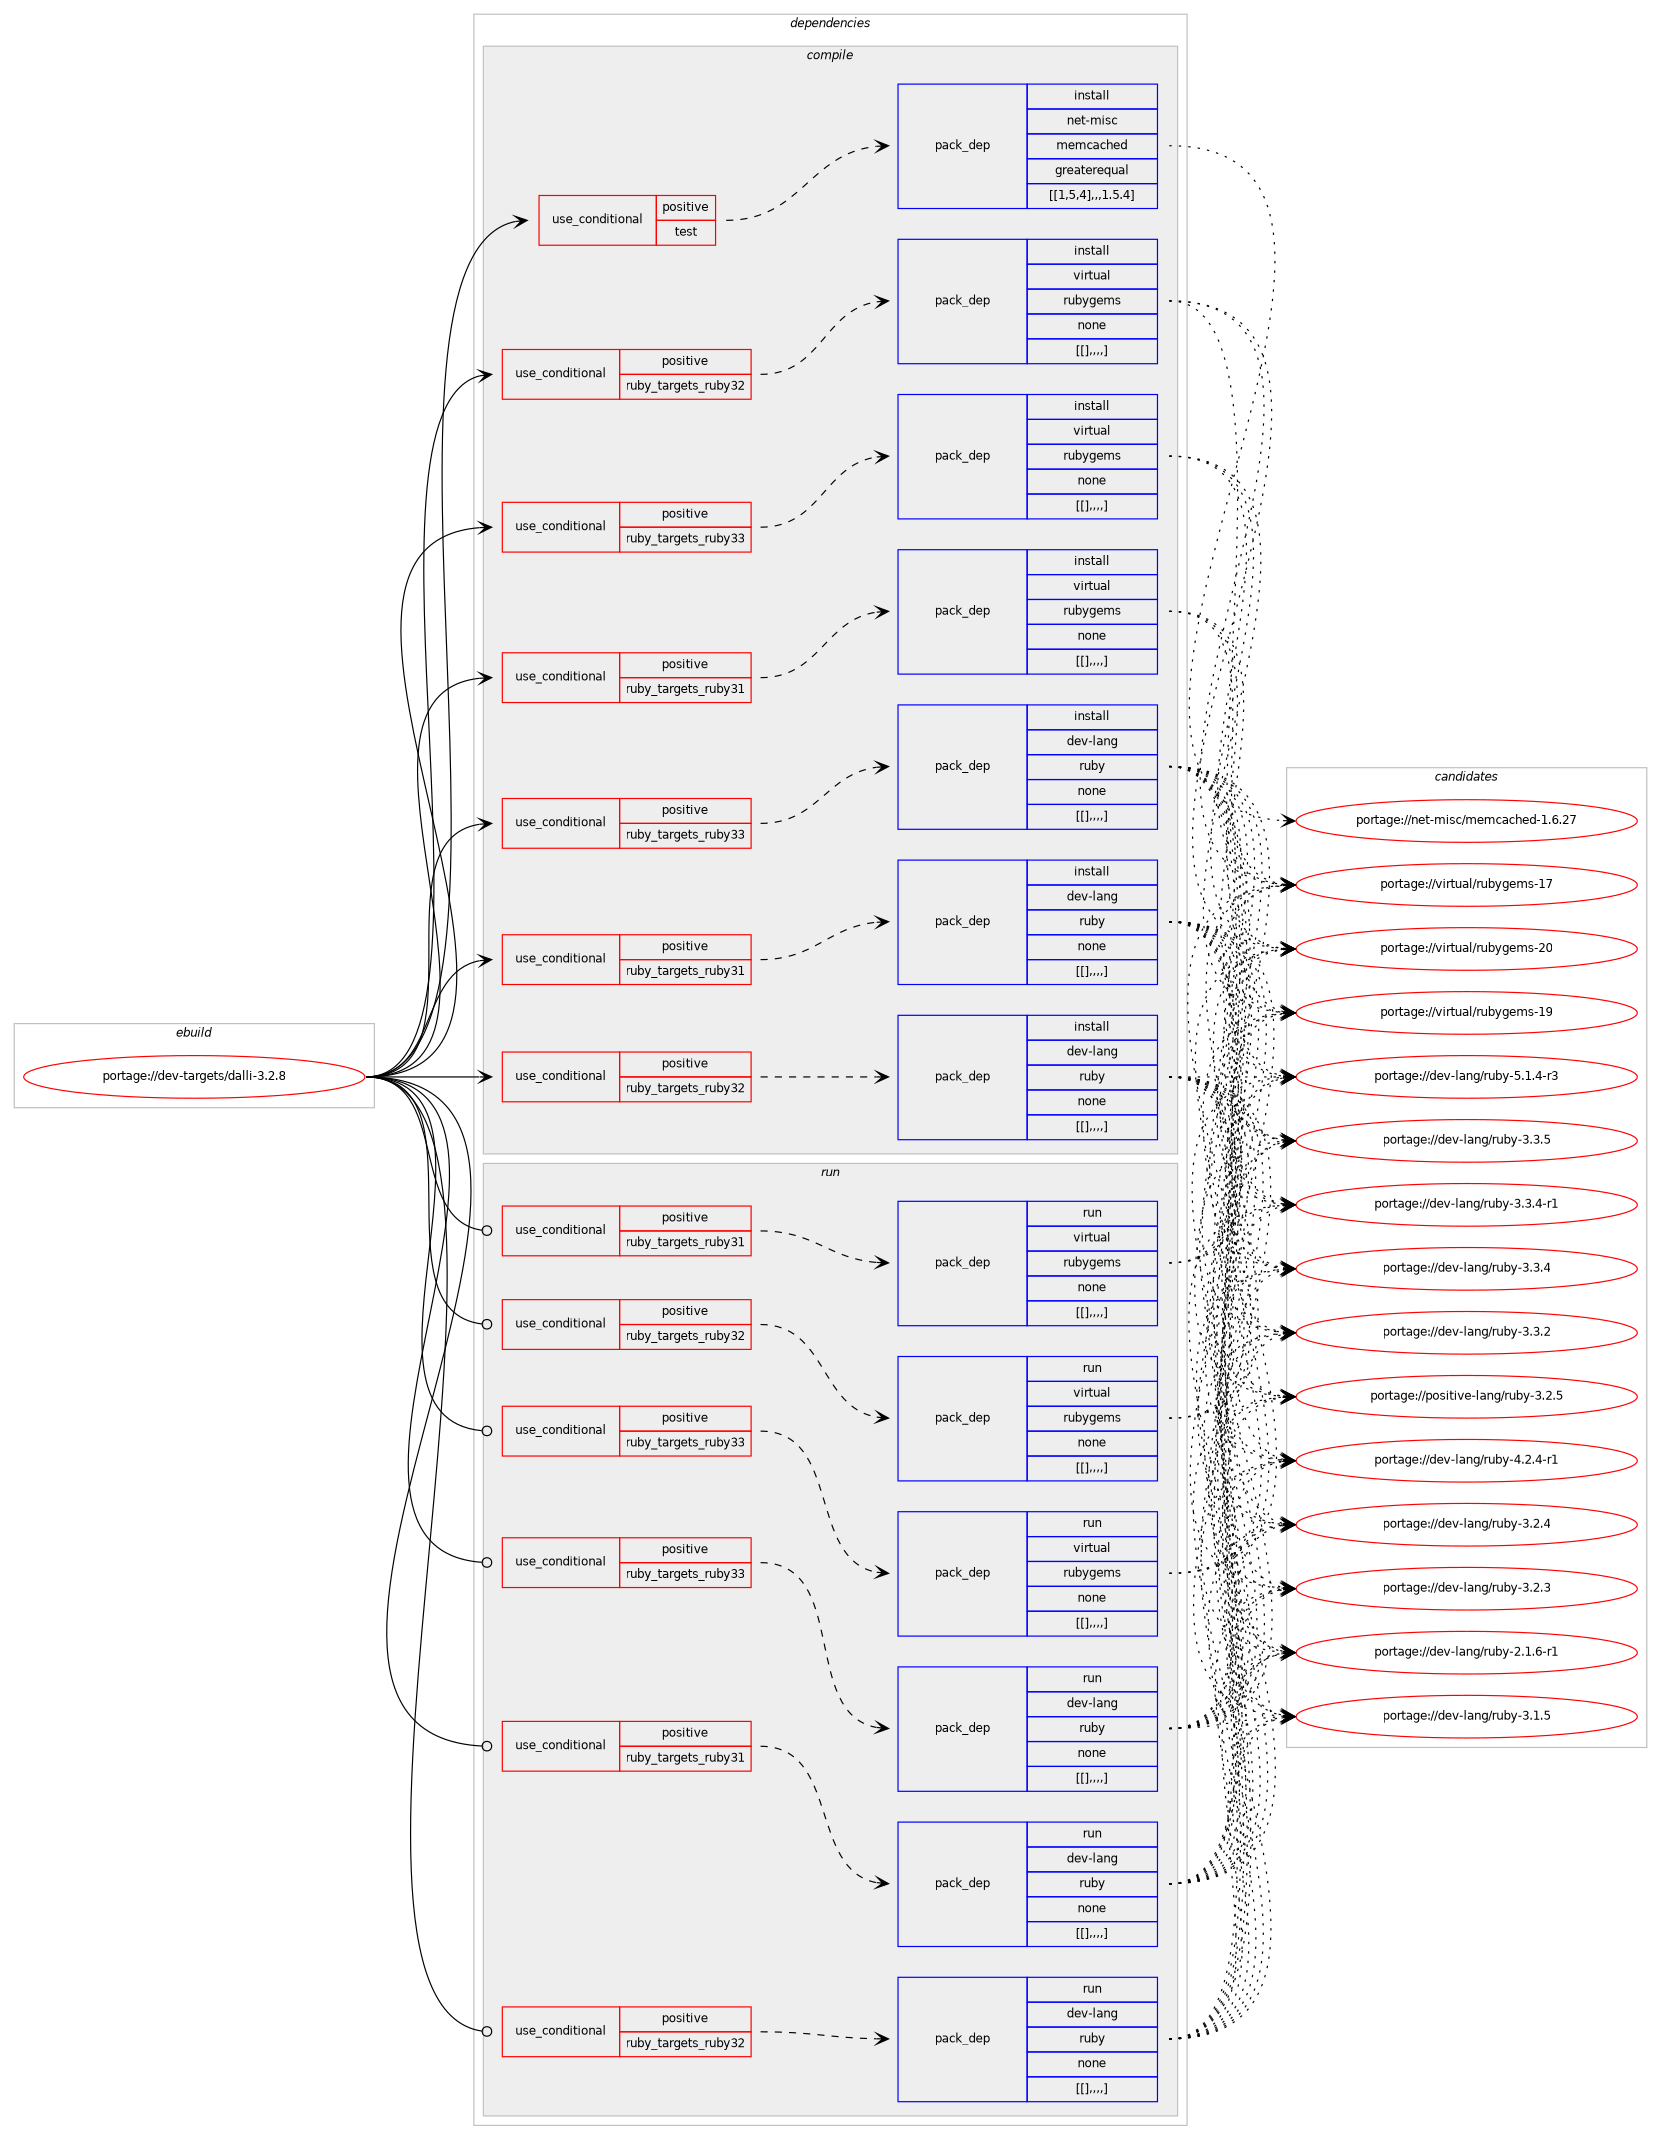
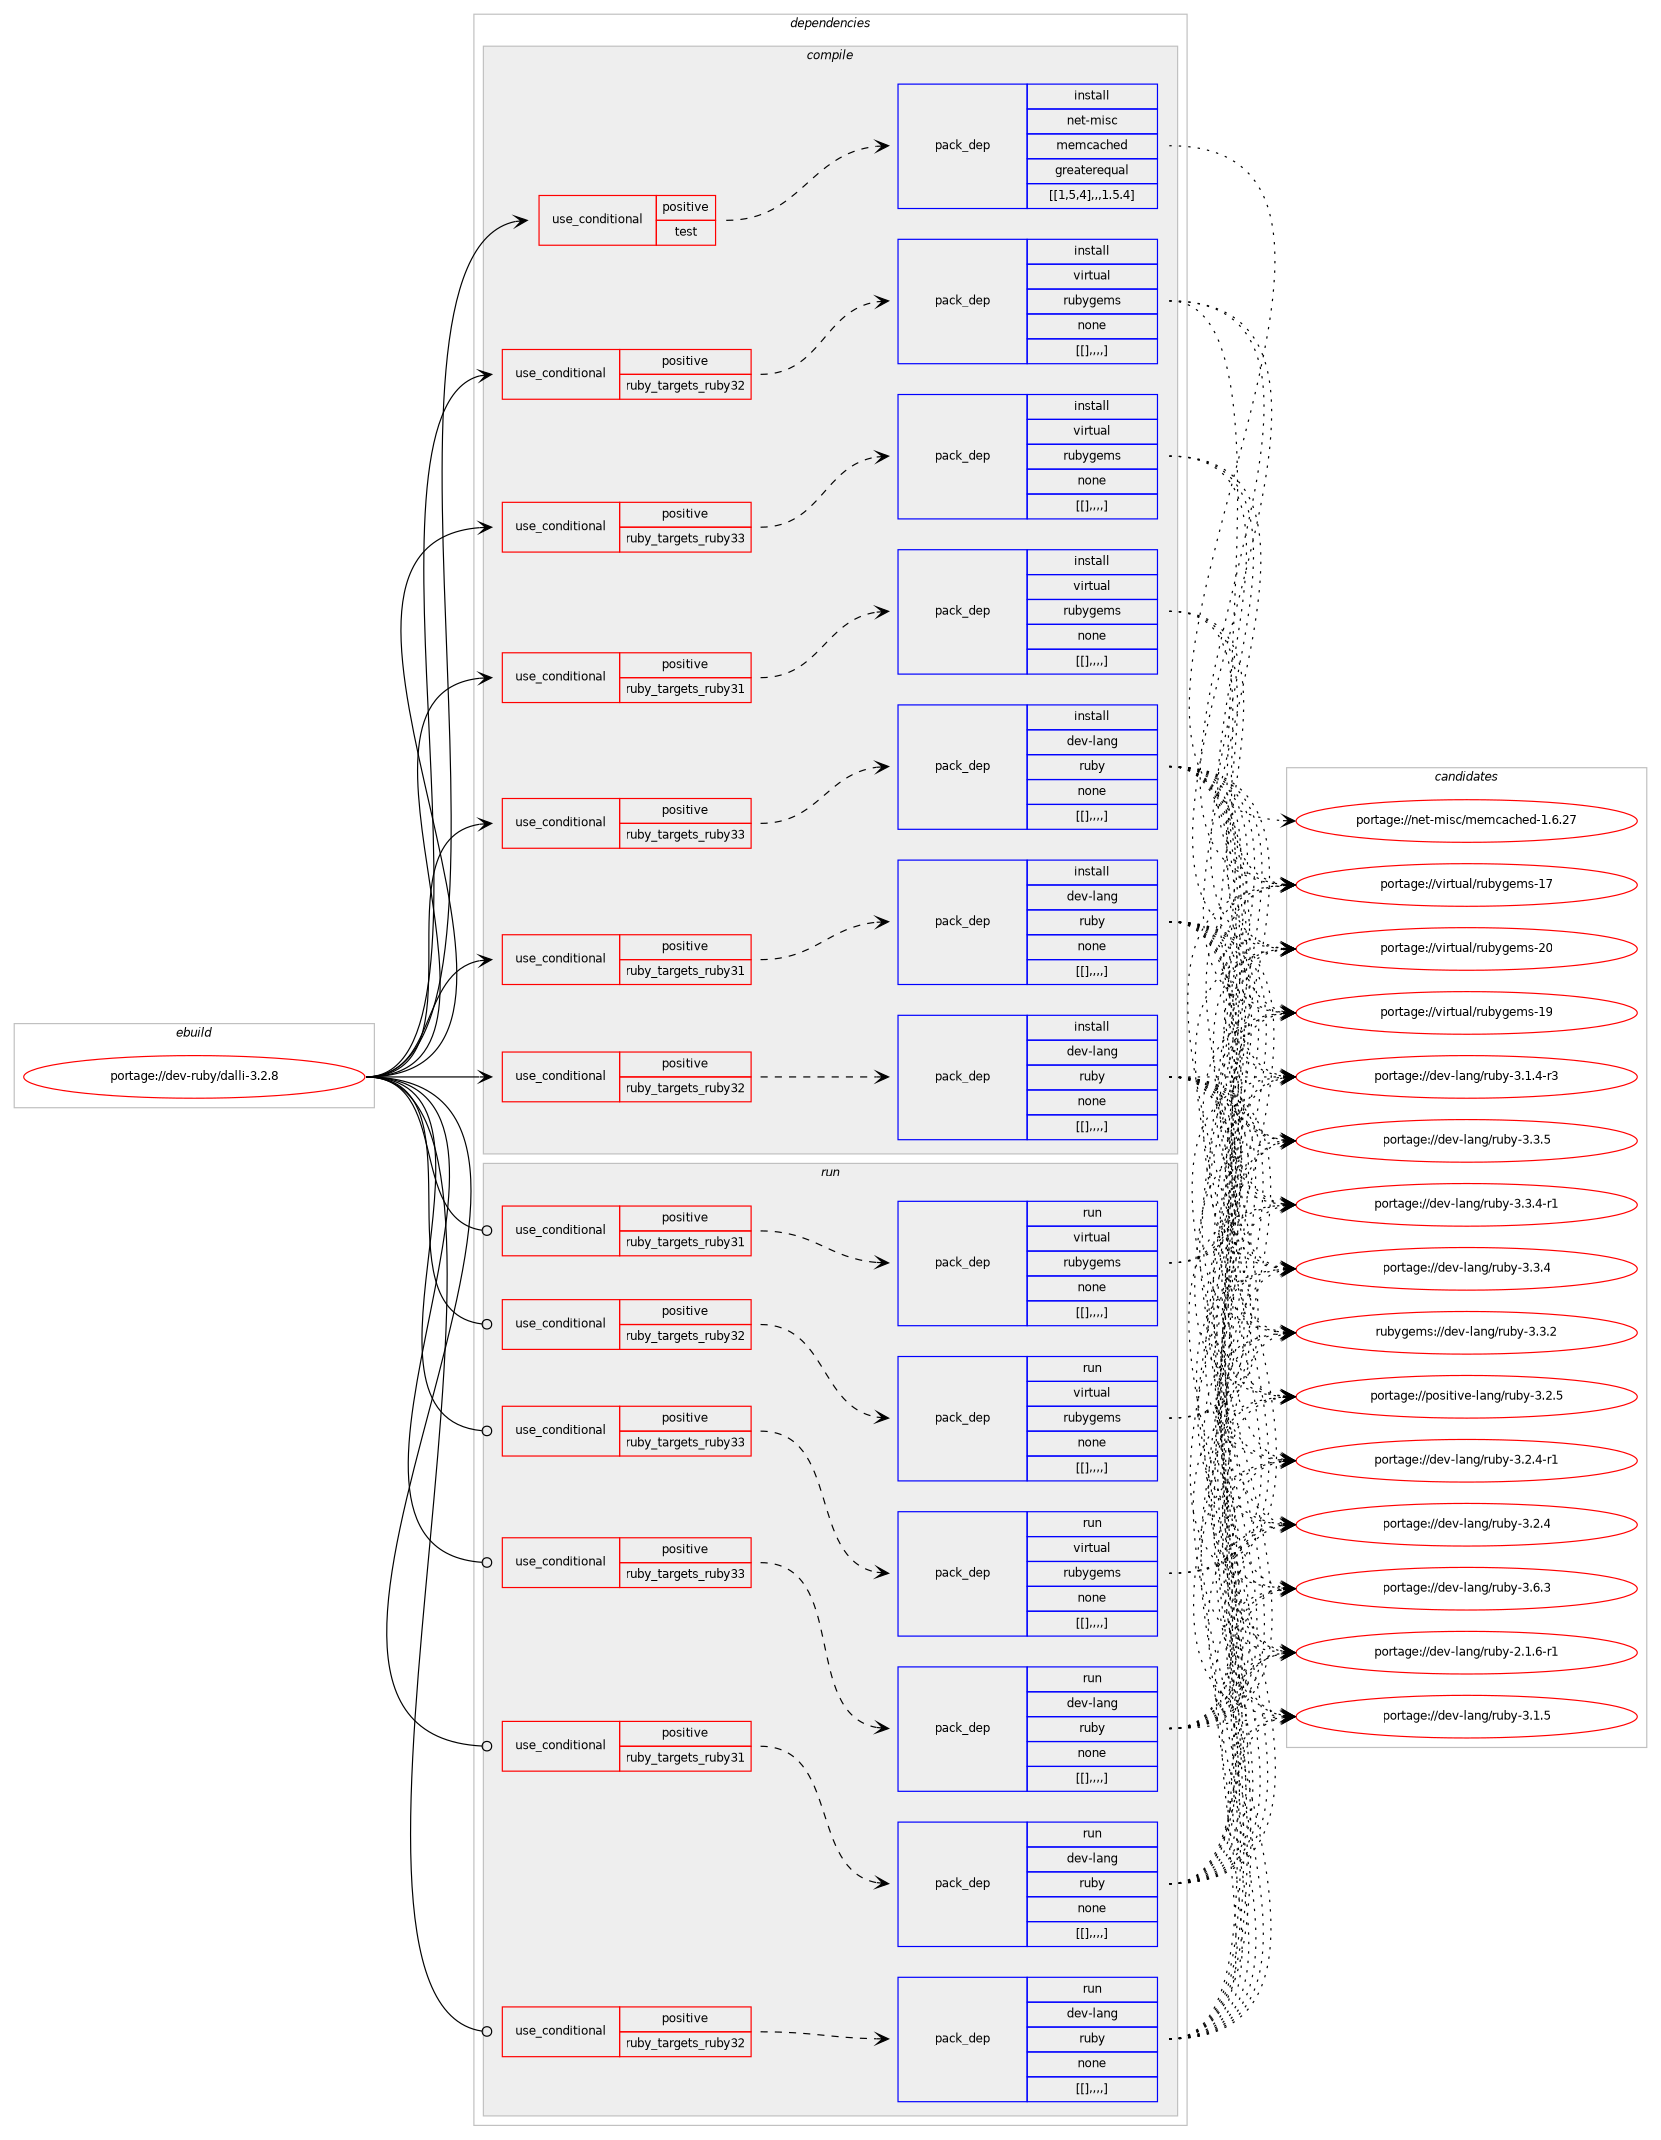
node "portage://dev-targets/dalli-3.2.8": label "portage://dev-targets/dalli-3.2.8" -> "portage://dev-ruby/dalli-3.2.8"
node "portage://dev-lang/ruby-5.1.4-r3": label "portage://dev-lang/ruby-5.1.4-r3" -> "portage://dev-lang/ruby-3.1.4-r3"
node "portage://dev-lang/ruby-3.3.2": label "portage://dev-lang/ruby-3.3.2" -> "rubygems://dev-lang/ruby-3.3.2"
node "portage://dev-lang/ruby-4.2.4-r1": label "portage://dev-lang/ruby-4.2.4-r1" -> "portage://dev-lang/ruby-3.2.4-r1"
node "portage://dev-lang/ruby-3.2.3": label "portage://dev-lang/ruby-3.2.3" -> "portage://dev-lang/ruby-3.6.3"
